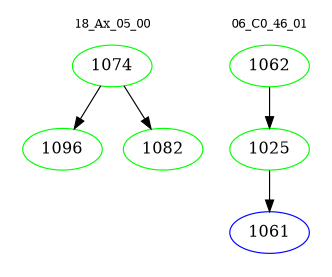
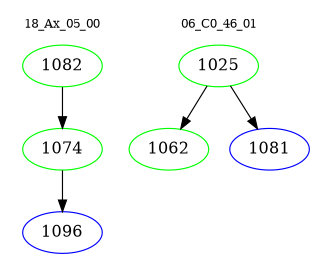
edge "1074" -> "1082": reversed
edge "1062" -> "1025": reversed
node "1096": color green -> blue
node "1061": label "1061" -> "1081"
